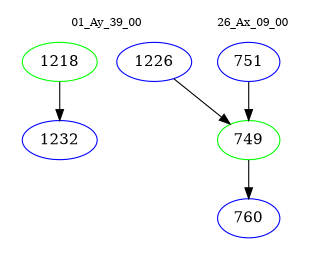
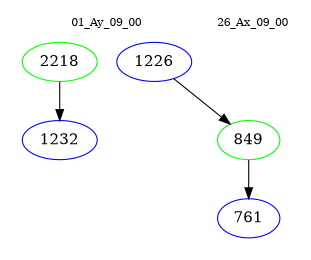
cluster "01_Ay_39_00": label "01_Ay_39_00" -> "01_Ay_09_00"
node "1218": label "1218" -> "2218"
node "751": removed
node "749": label "749" -> "849"
node "760": label "760" -> "761"
